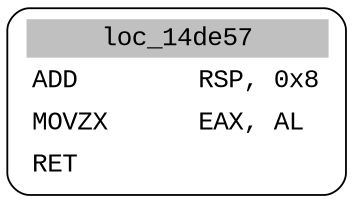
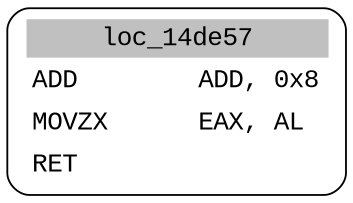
node "loc_14de57": text "ADD        RSP, 0x8" -> "ADD        ADD, 0x8"
